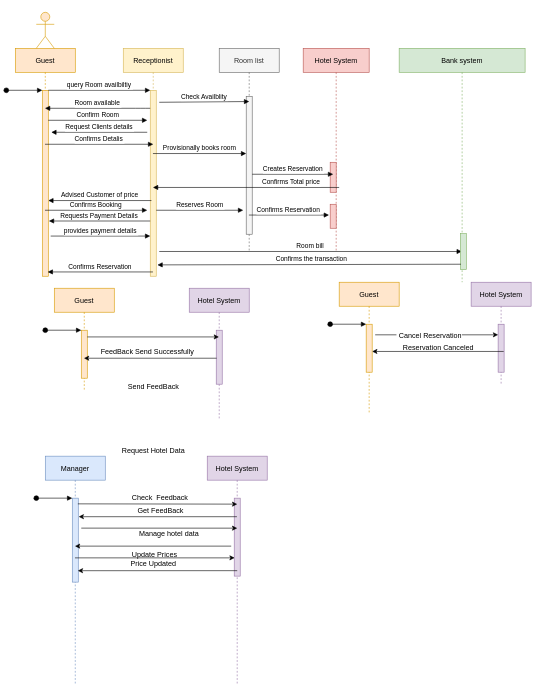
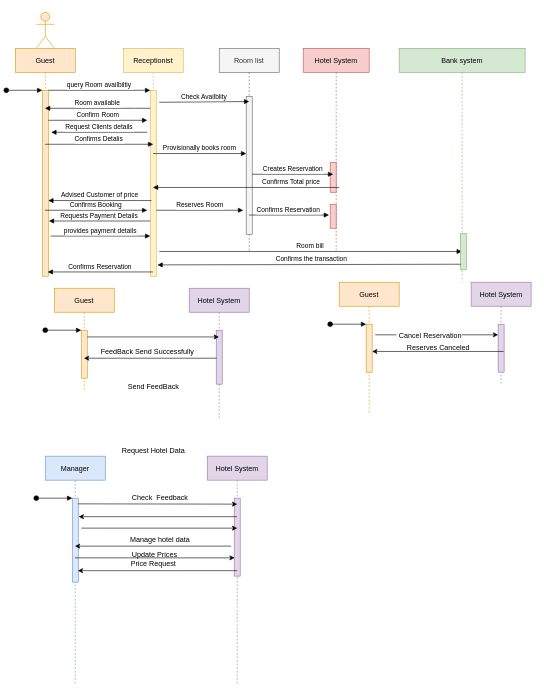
node "Reservation Canceled": label "Reservation Canceled" -> "Reserves Canceled"
node "Get FeedBack": removed
node "Manage hotel data": moved (169, 534) -> (160, 540)
node "Price Updated": label "Price Updated" -> "Price Request"
